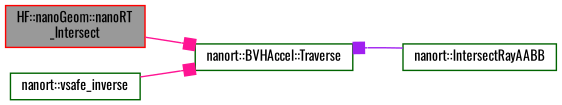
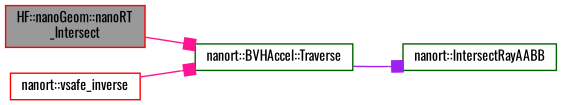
edge "nanort::IntersectRayAABB" -> "nanort::BVHAccel::Traverse": reversed
node "nanort::vsafe_inverse": color darkgreen -> red
